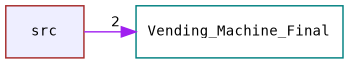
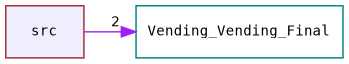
node "Vending_Machine_Final": label "Vending_Machine_Final" -> "Vending_Vending_Final"
